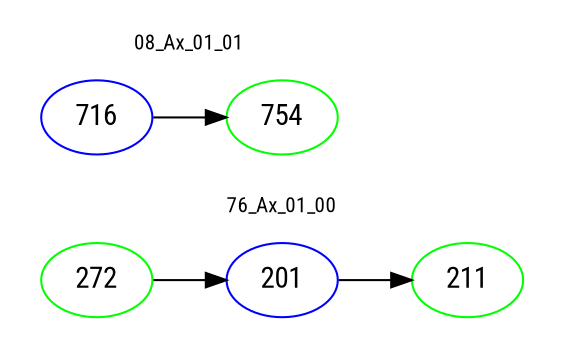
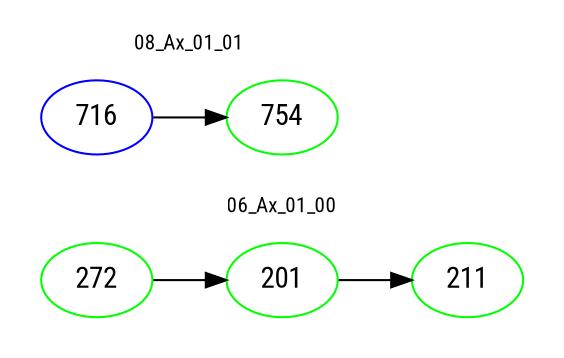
cluster "76_Ax_01_00": label "76_Ax_01_00" -> "06_Ax_01_00"
node "201": color blue -> green
